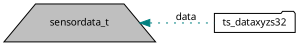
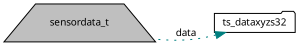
edge "ts_dataxyzs32" -> "sensordata_t": reversed
